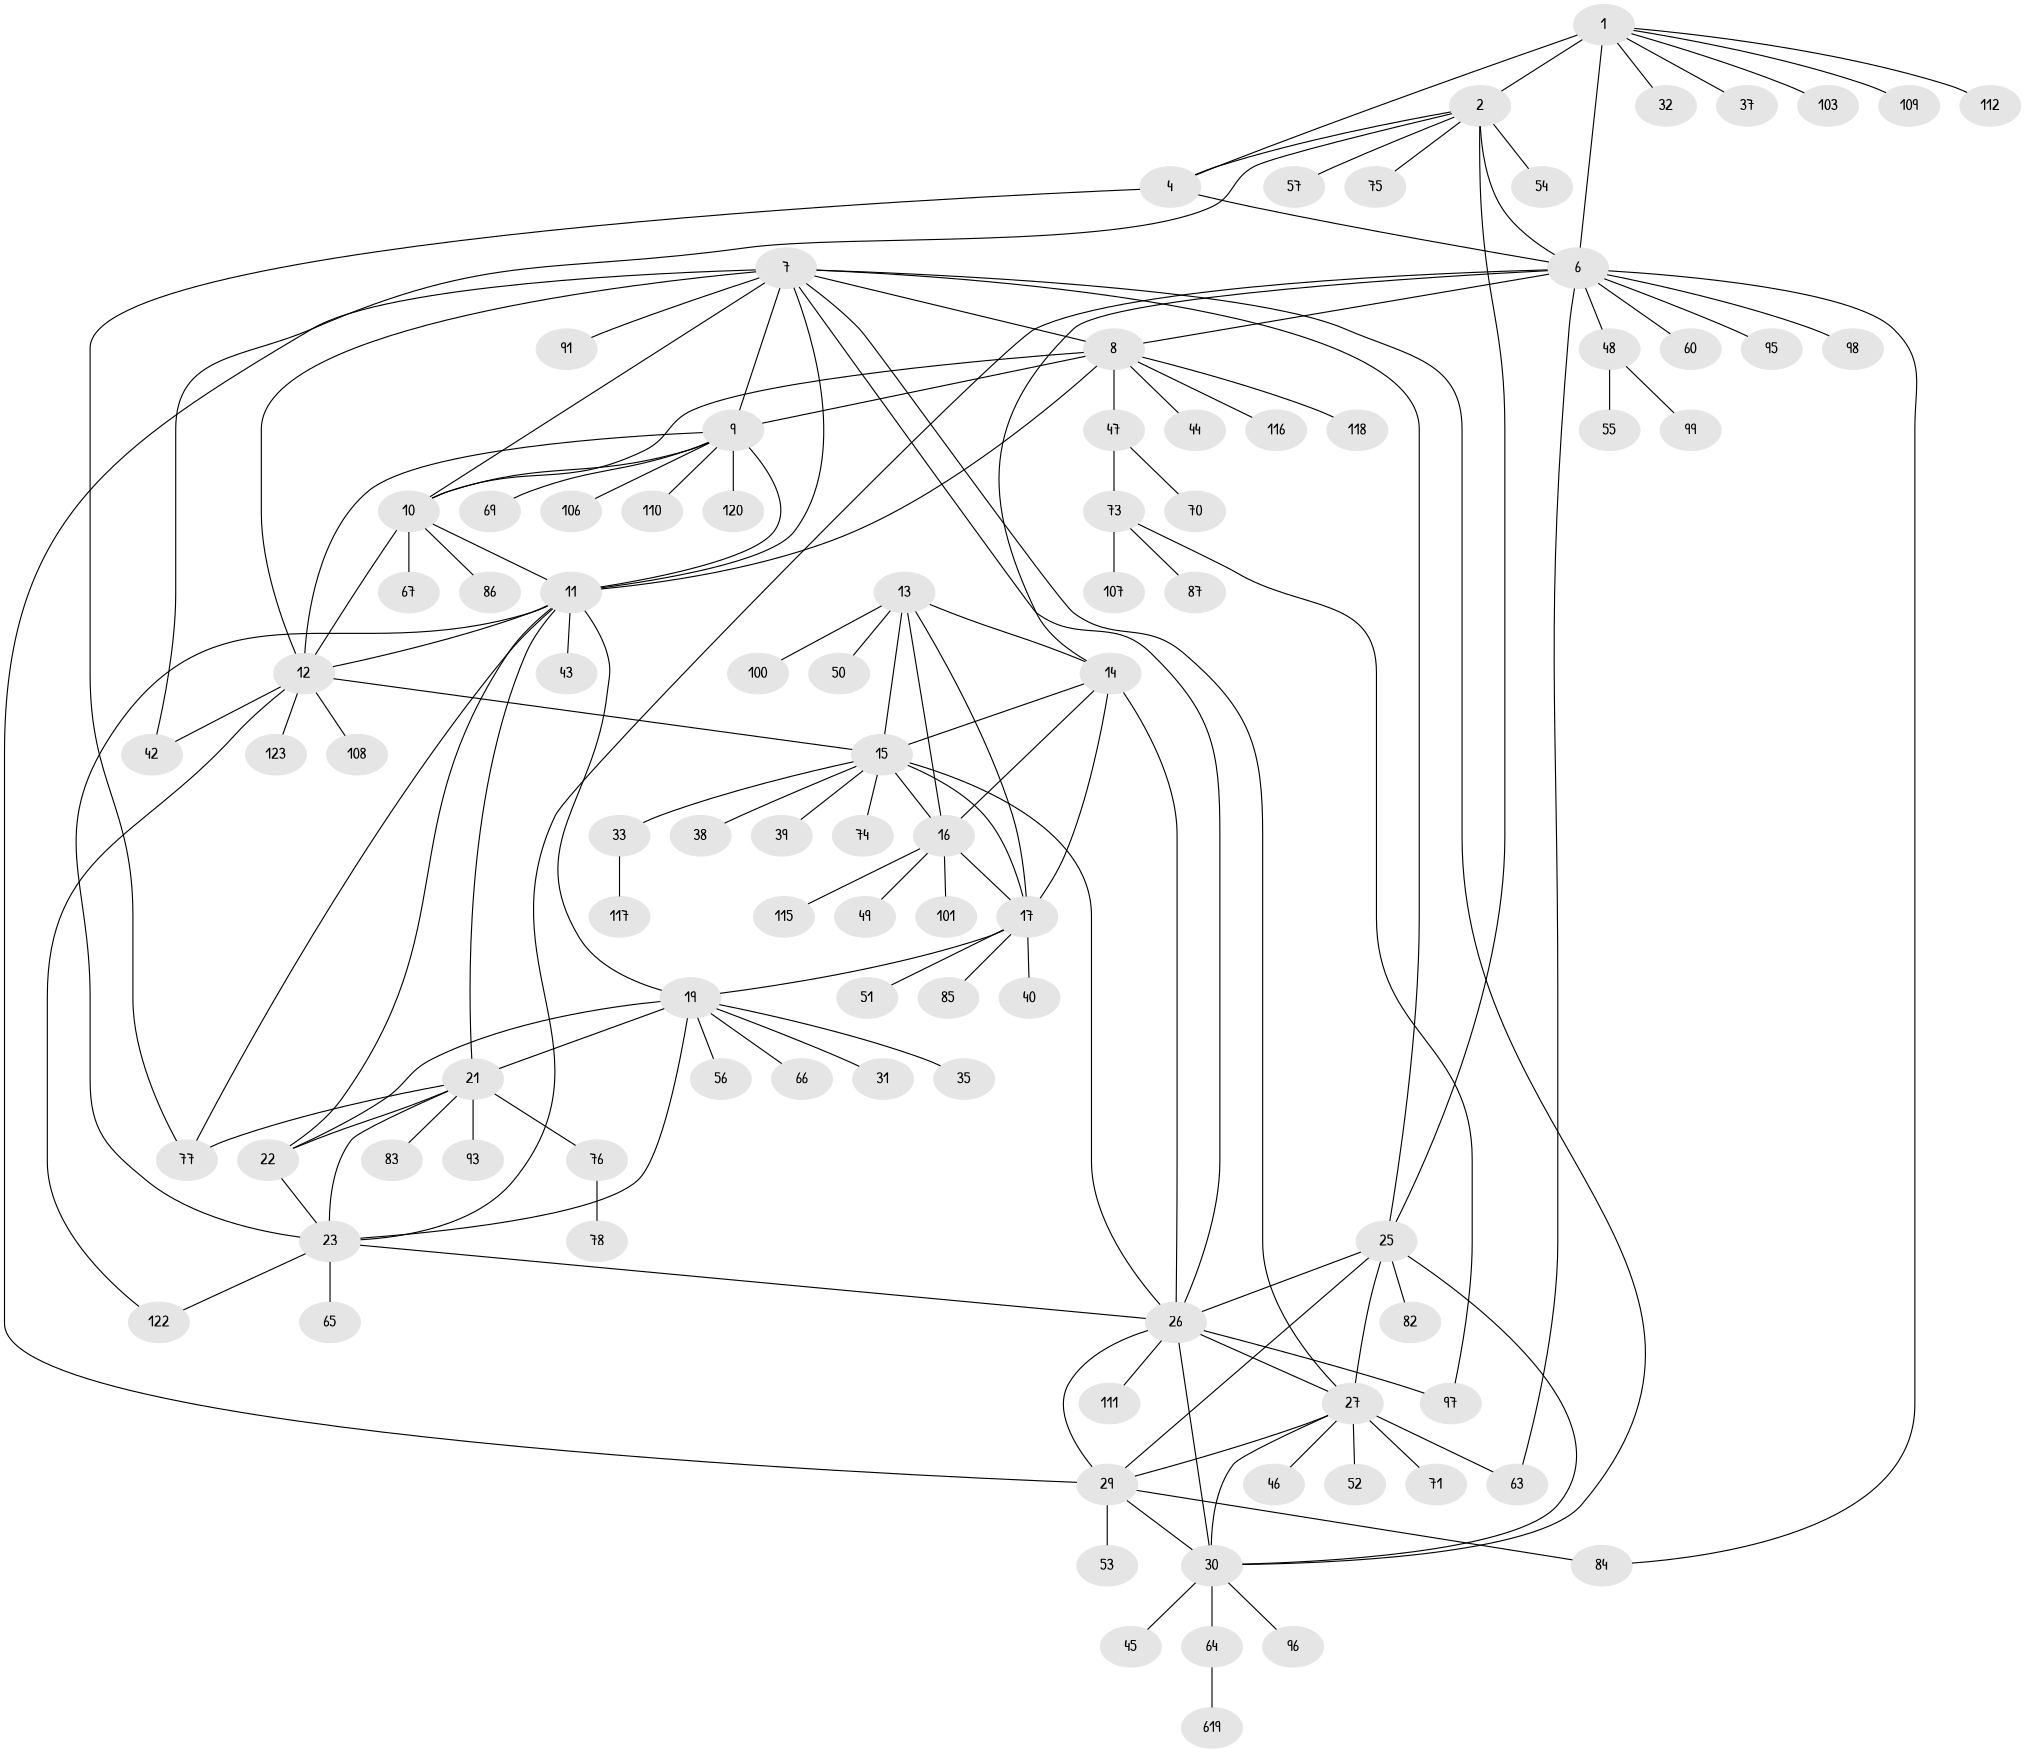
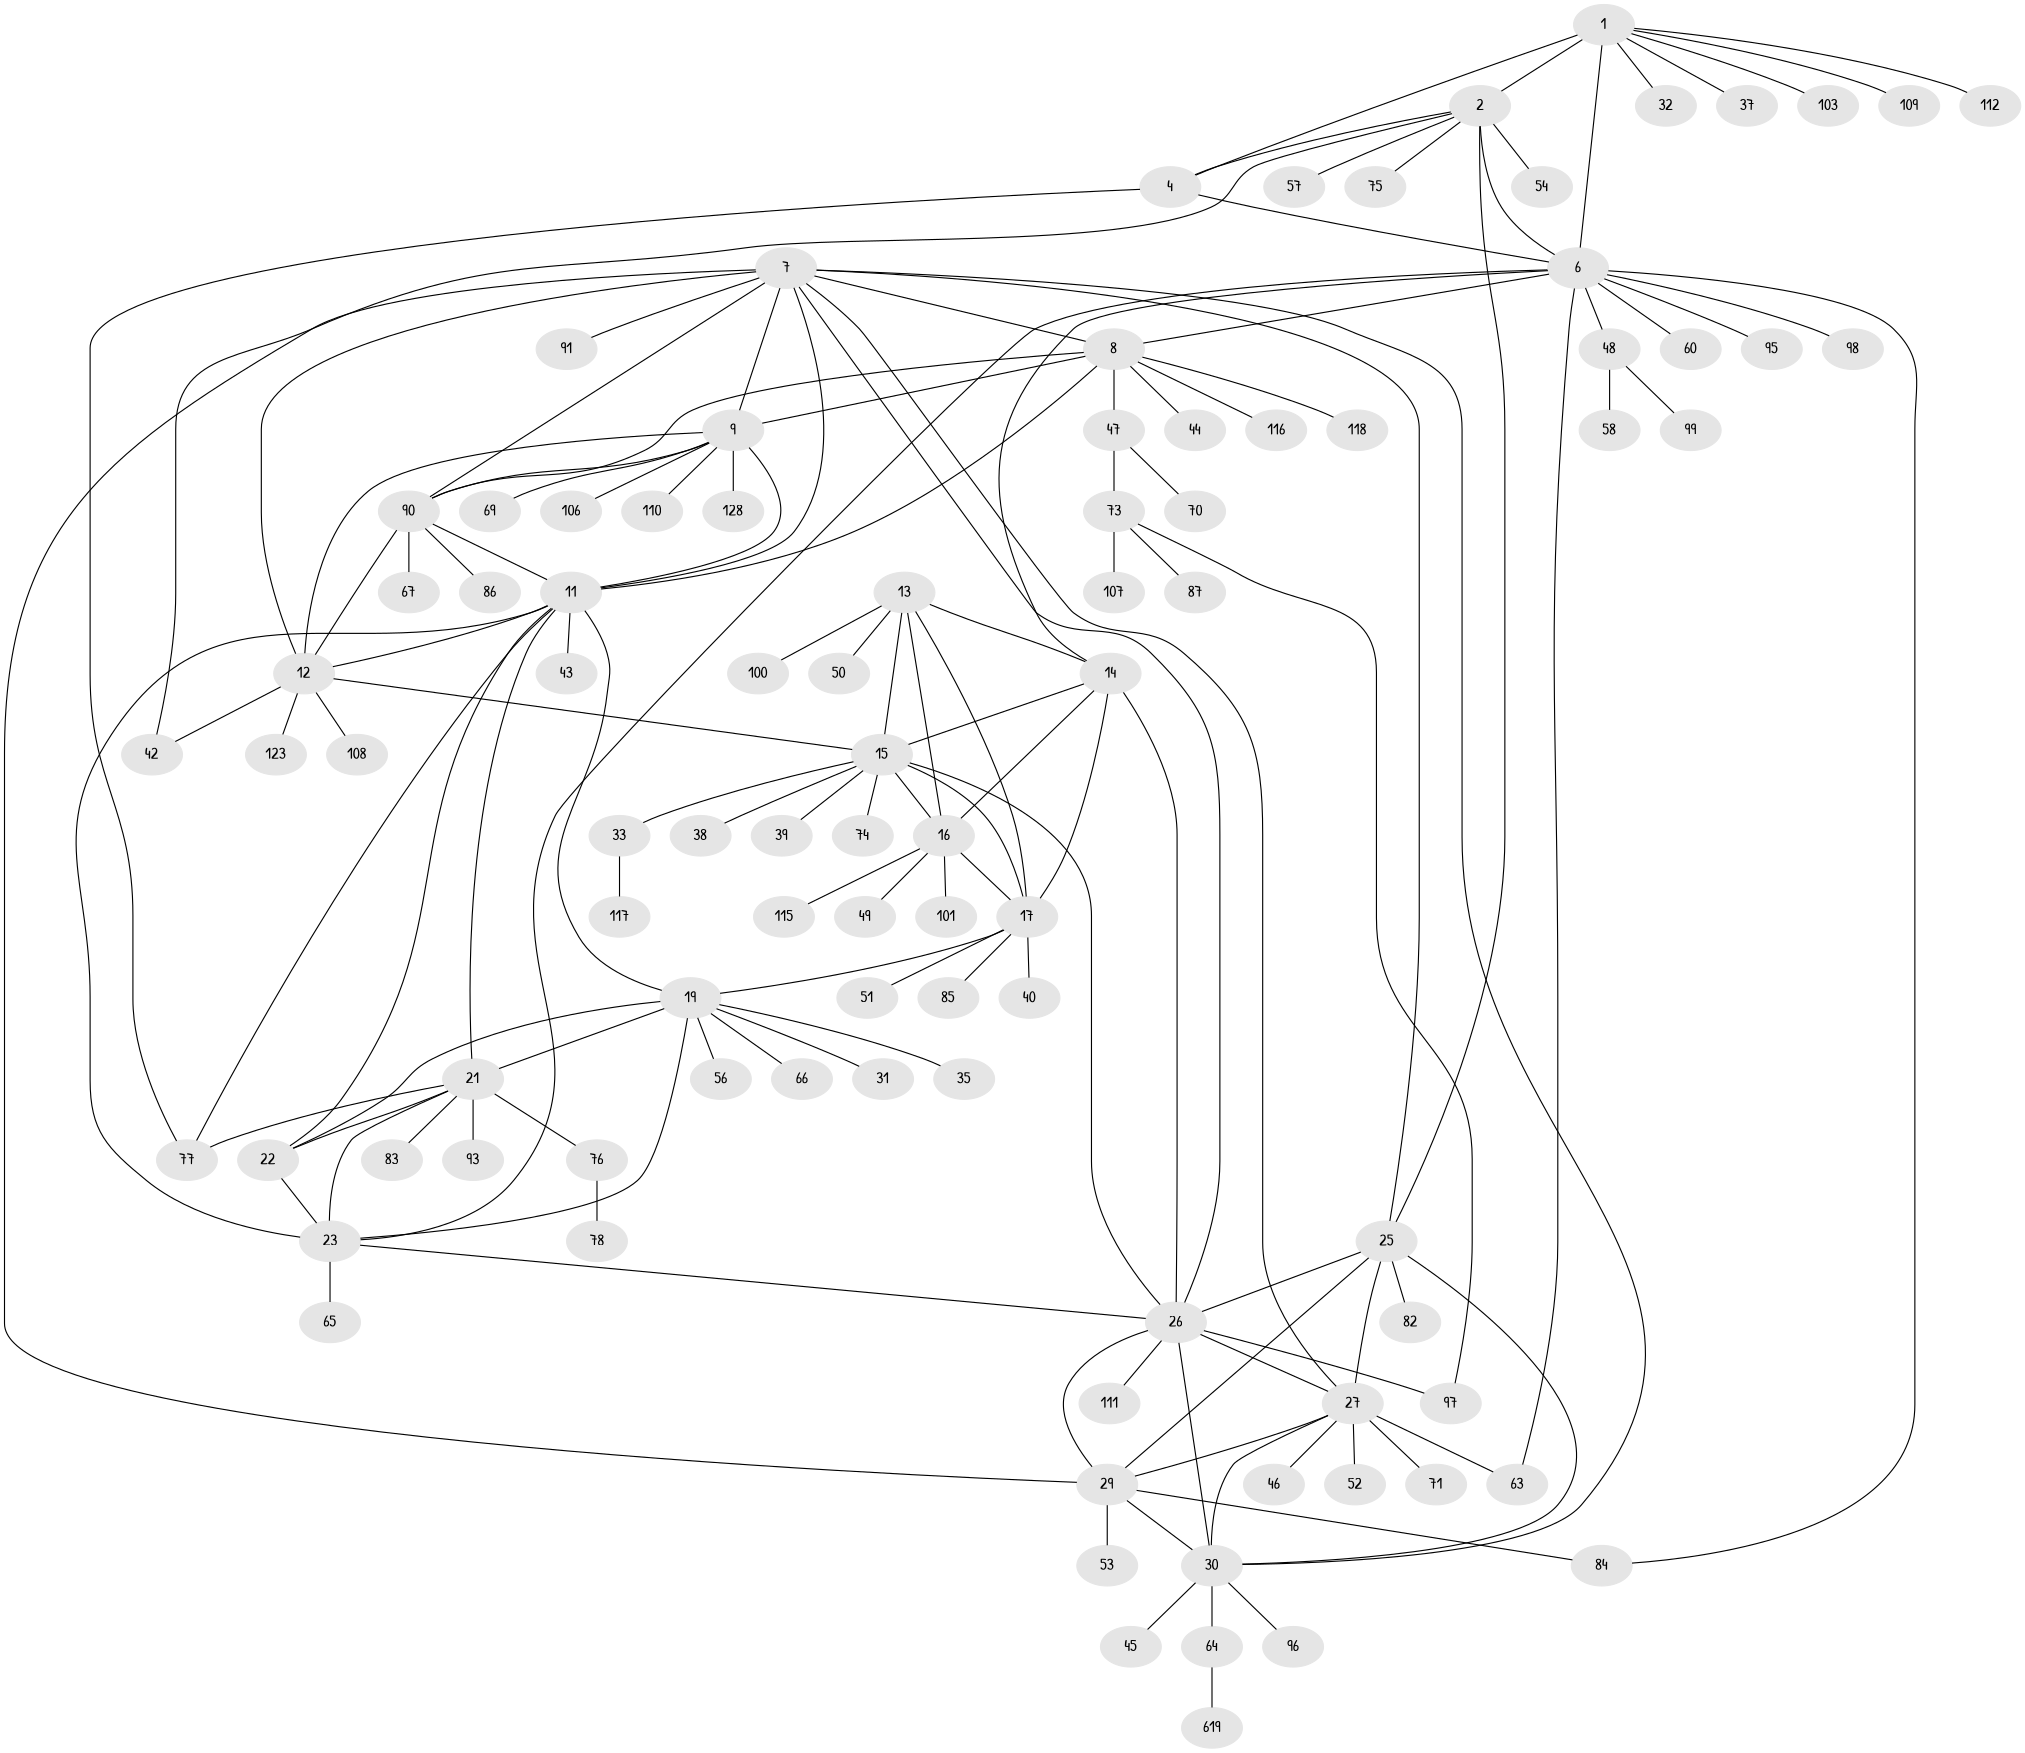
node "55": label "55" -> "58"
node "10": label "10" -> "90"
node "120": label "120" -> "128"
node "122": removed
